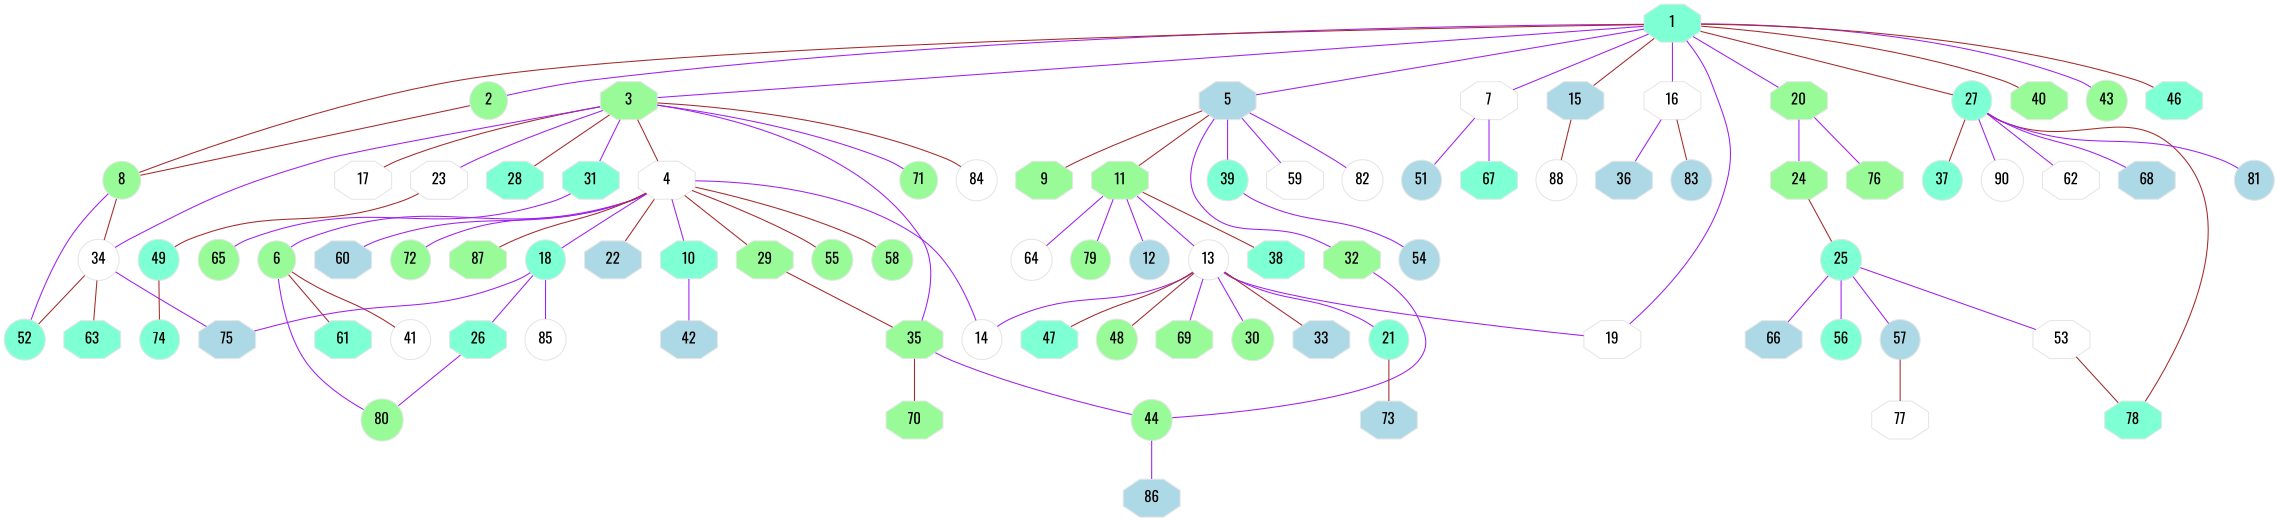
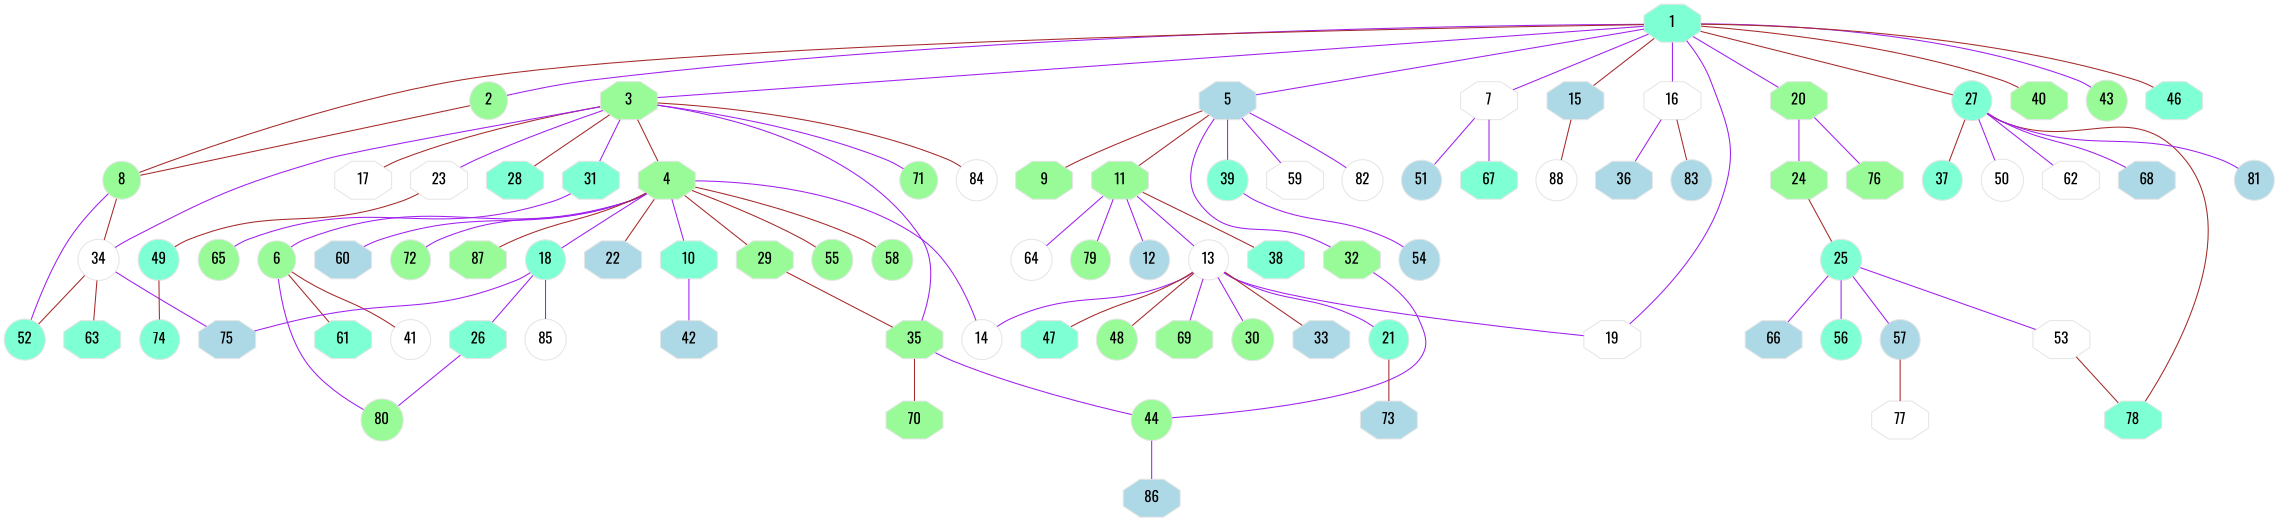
node "4": fillcolor white -> palegreen
node "90": label "90" -> "50"
